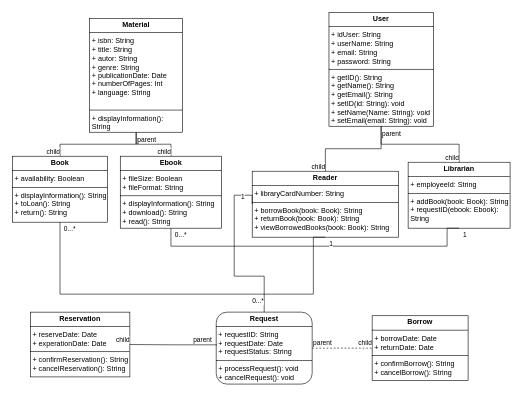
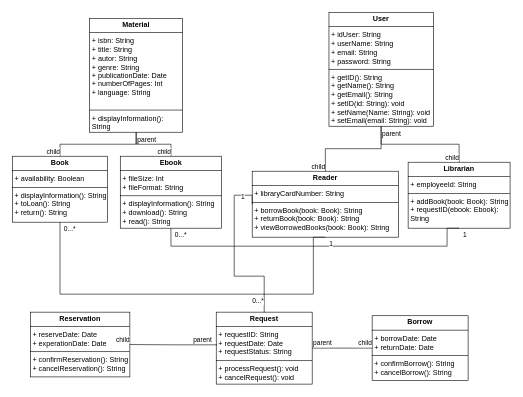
node "Ebook + fileSize: Boolean + fileFormat: String + displayInformation(): String + download(): String + read(): String": label "Ebook + fileSize: Boolean + fileFormat: String + displayInformation(): String + download(): String + read(): String" -> "Ebook + fileSize: Int + fileFormat: String + displayInformation(): String + download(): String + read(): String"
node "Request + requestID: String + requestDate: Date + requestStatus: String + processRequest(): void + cancelRequest(): void": shape rounded rectangle -> rectangle
edge "Request + requestID: String + requestDate: Date + requestStatus: String + processRequest(): void + cancelRequest(): void" -- "Borrow + borrowDate: Date + returnDate: Date + confirmBorrow(): String + cancelBorrow(): String": style dashed -> solid
